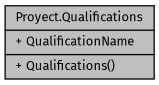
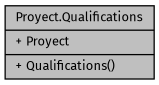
node "Proyect.Qualifications": text "+ QualificationName" -> "+ Proyect"
